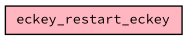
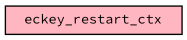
node "eckey_restart_eckey": label "eckey_restart_eckey" -> "eckey_restart_ctx"
